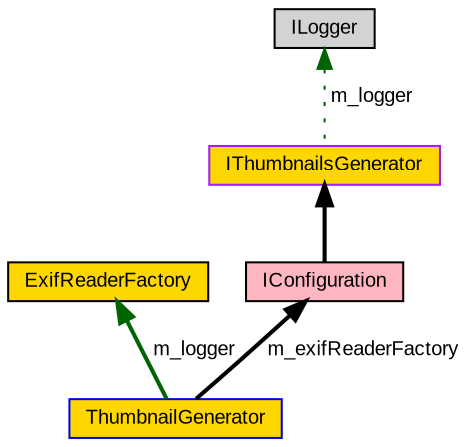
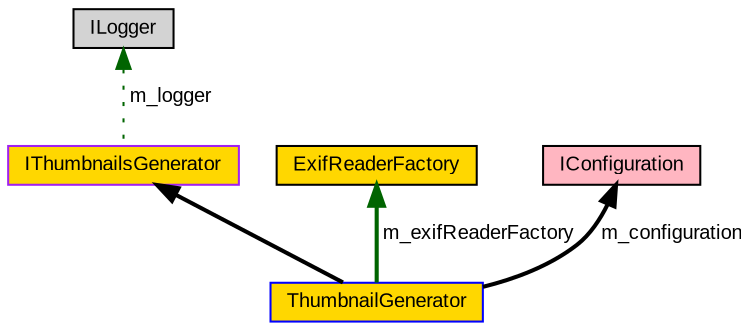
edge "IConfiguration" -> "IThumbnailsGenerator": now "ThumbnailGenerator" -> "IThumbnailsGenerator"
edge "ThumbnailGenerator" -> "ExifReaderFactory": label " m_logger" -> " m_exifReaderFactory"
edge "ThumbnailGenerator" -> "IConfiguration": label " m_exifReaderFactory" -> " m_configuration"
